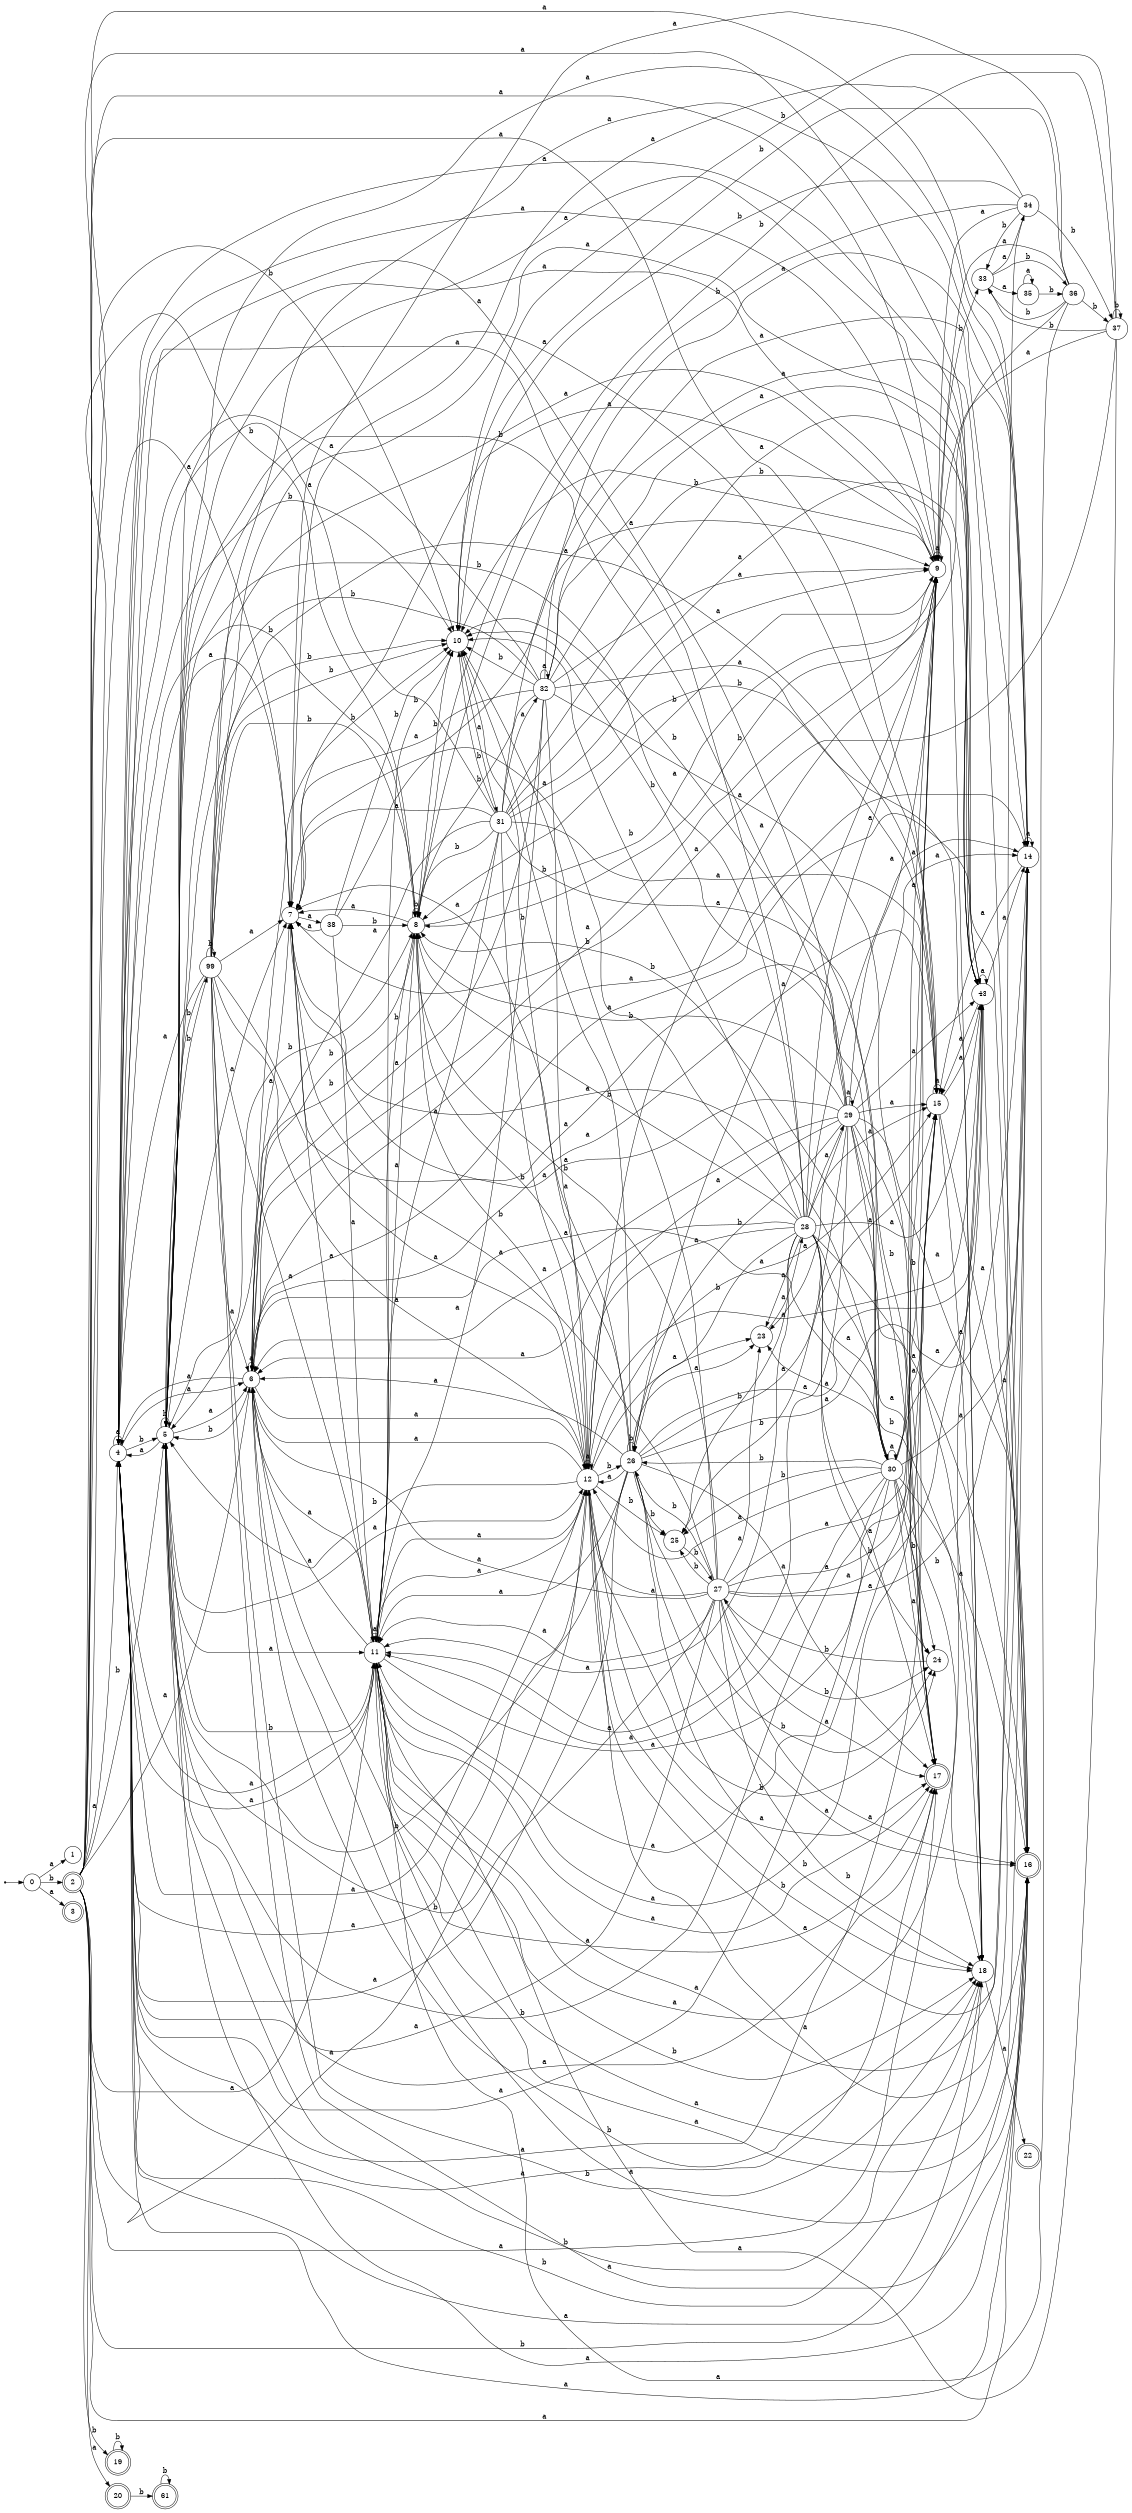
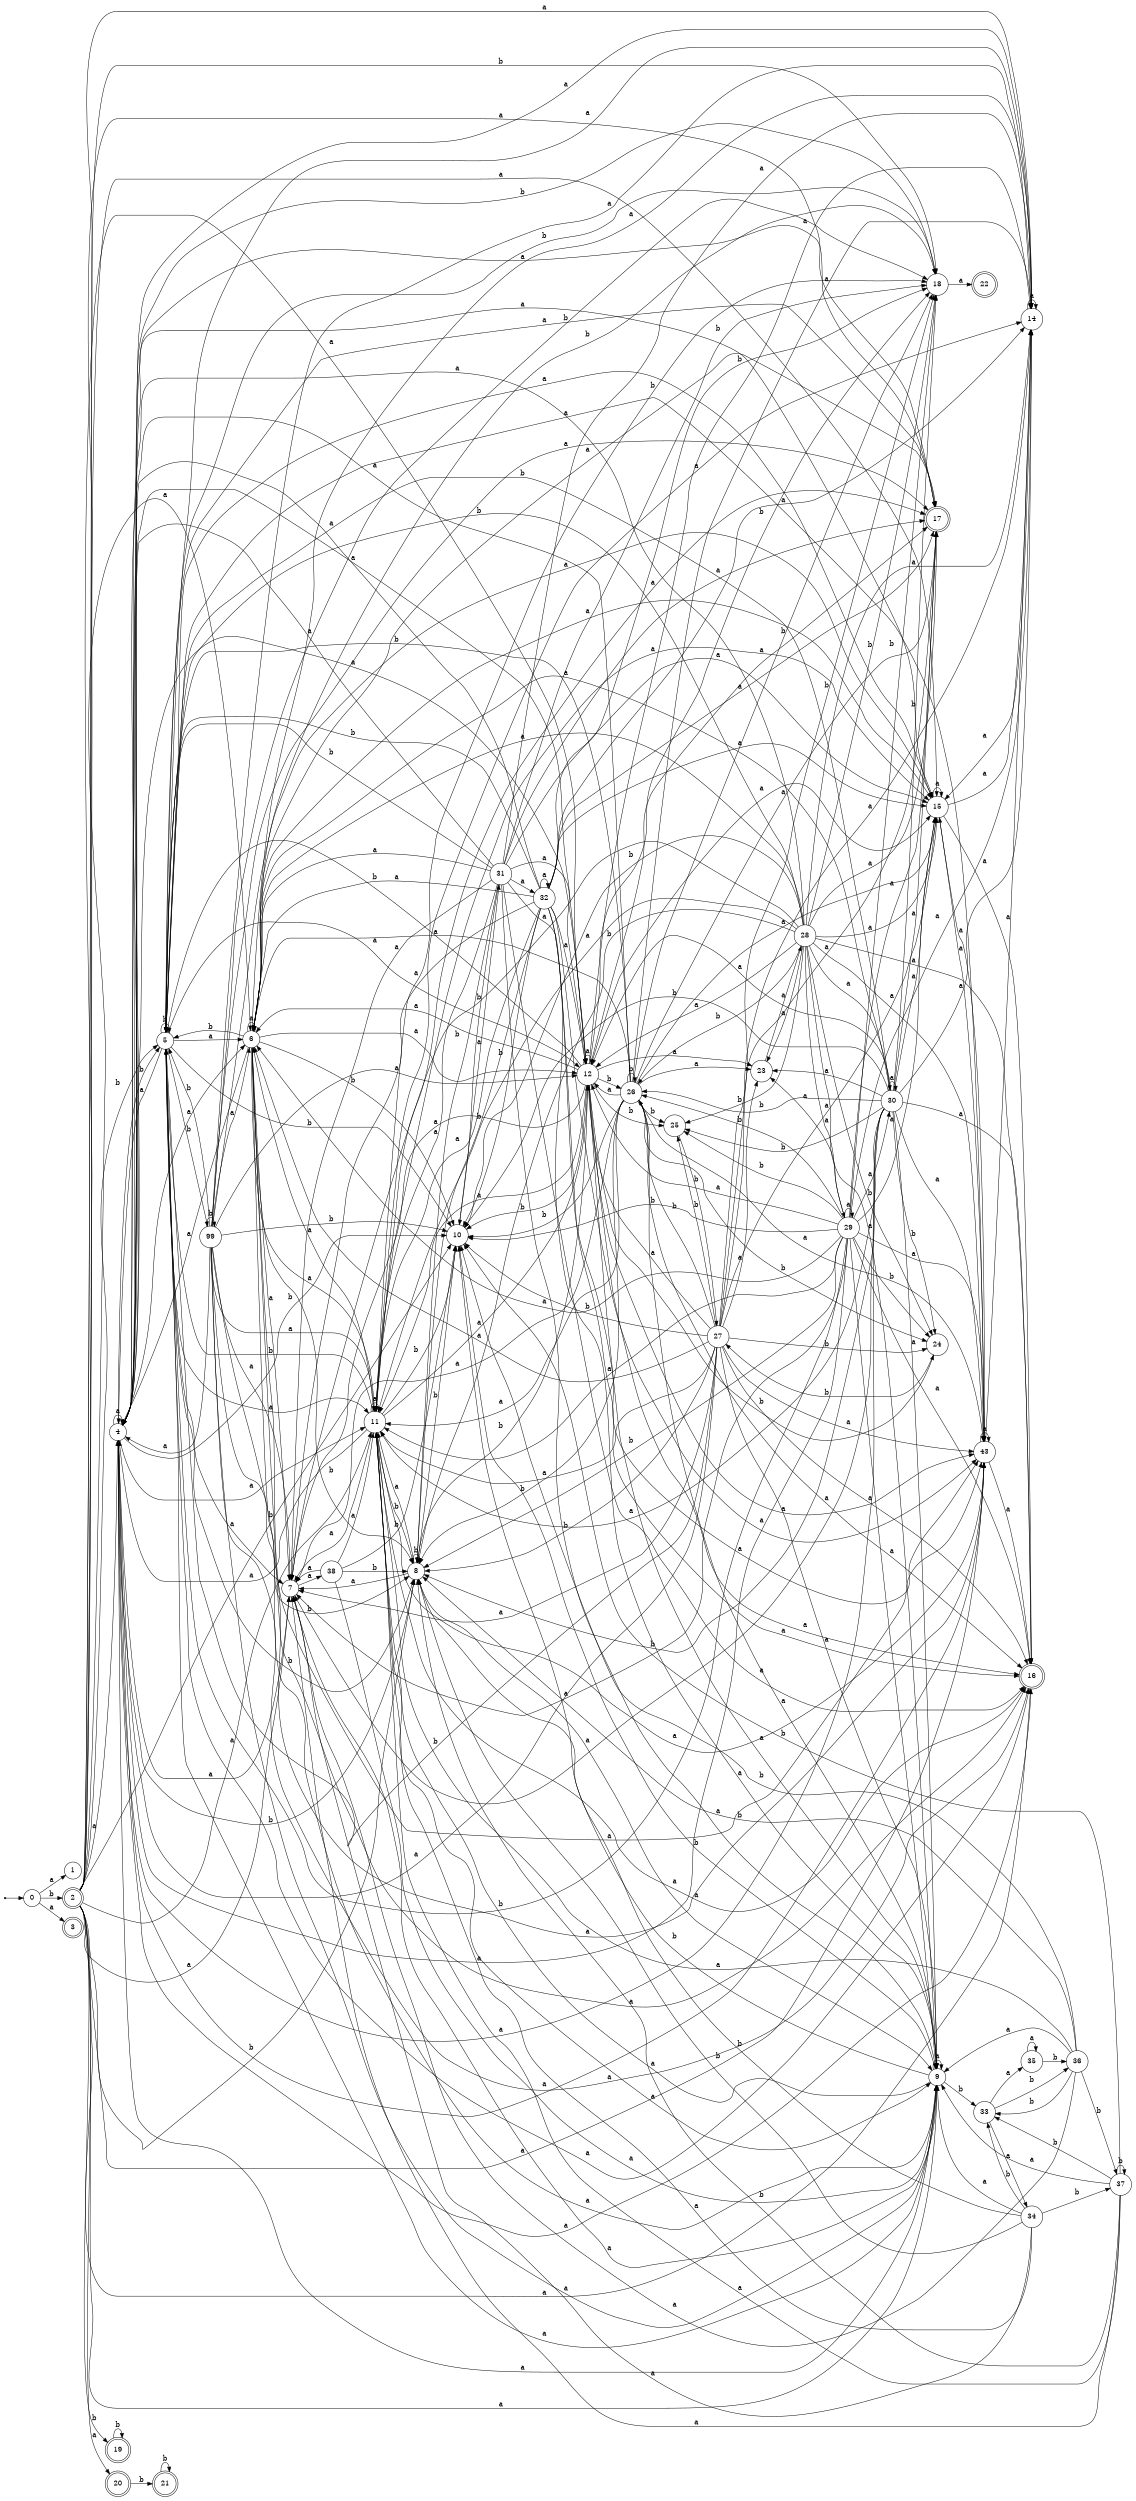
edge "15" -> "18": now "15" -> "14"
node "61": label "61" -> "21"
